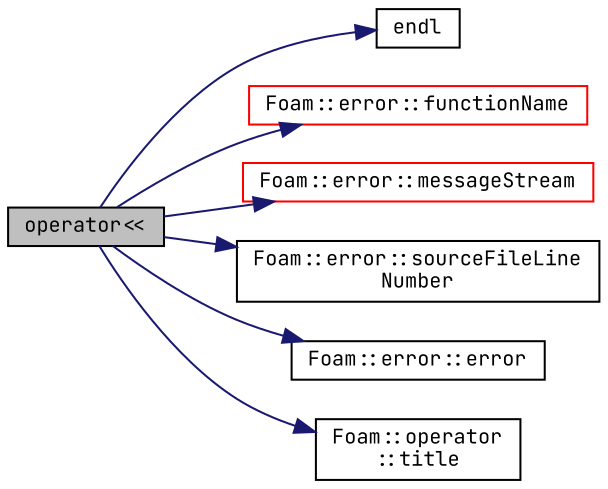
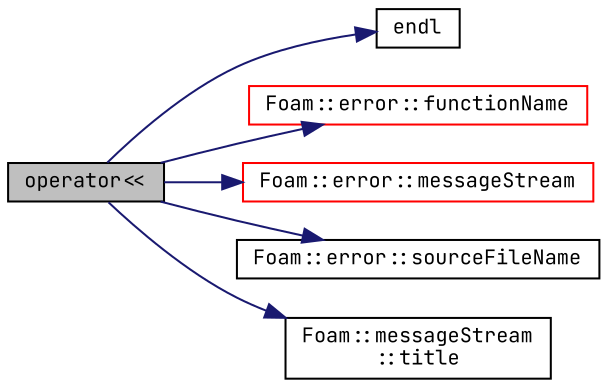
node "Foam::error::sourceFileLine Number": removed
node "Foam::error::error": label "Foam::error::error" -> "Foam::error::sourceFileName"
node "Foam::operator ::title": label "Foam::operator ::title" -> "Foam::messageStream ::title"
